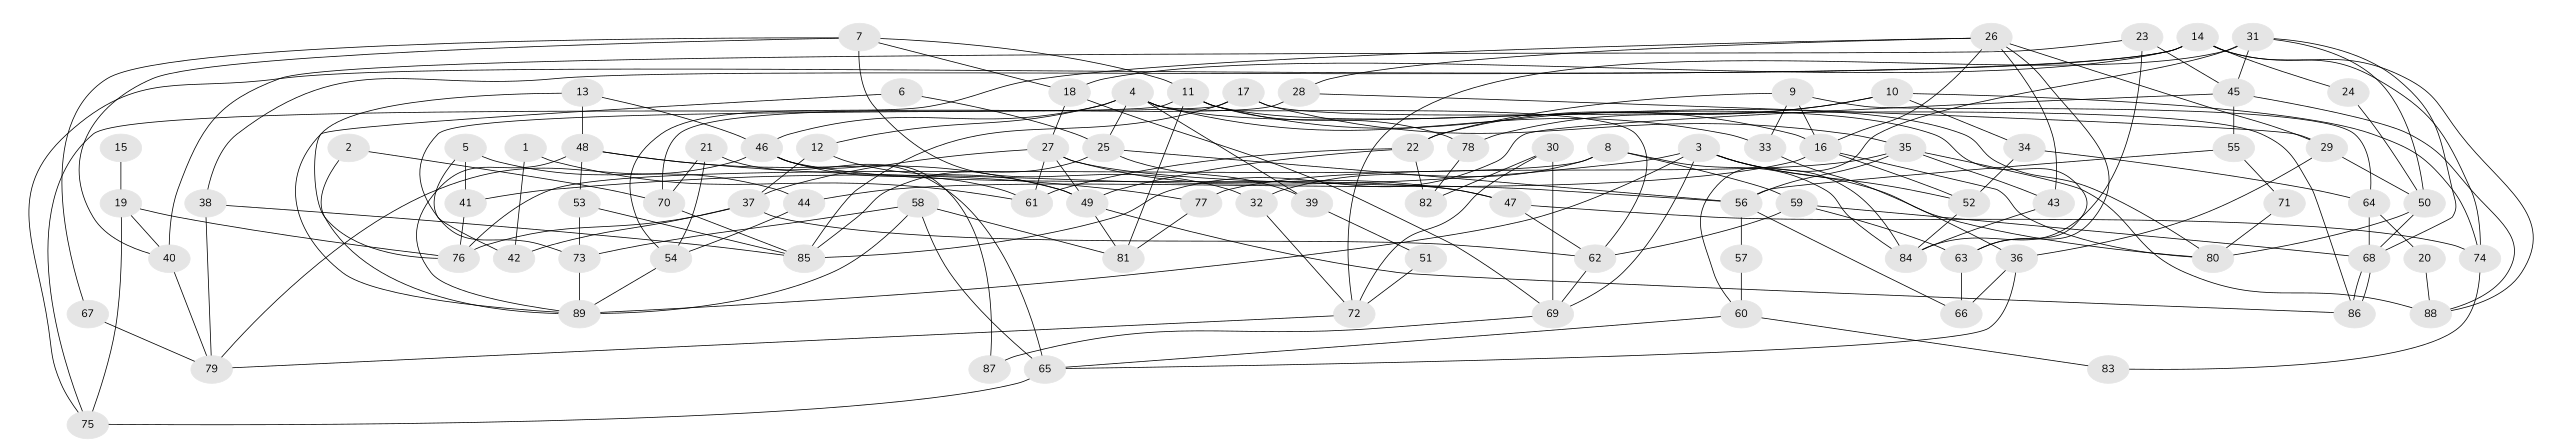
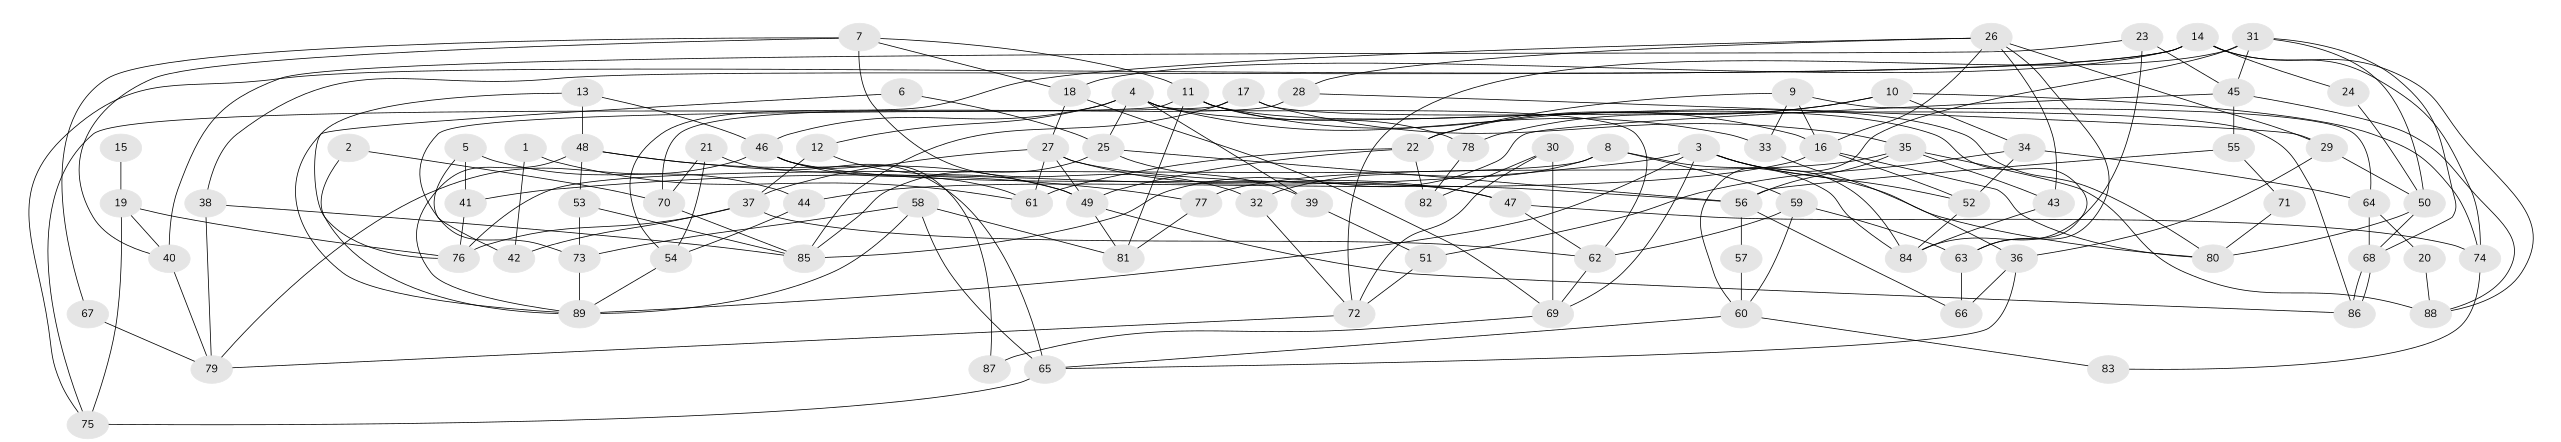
edge "34" -- "51": added
edge "59" -- "68": now "59" -- "60"
